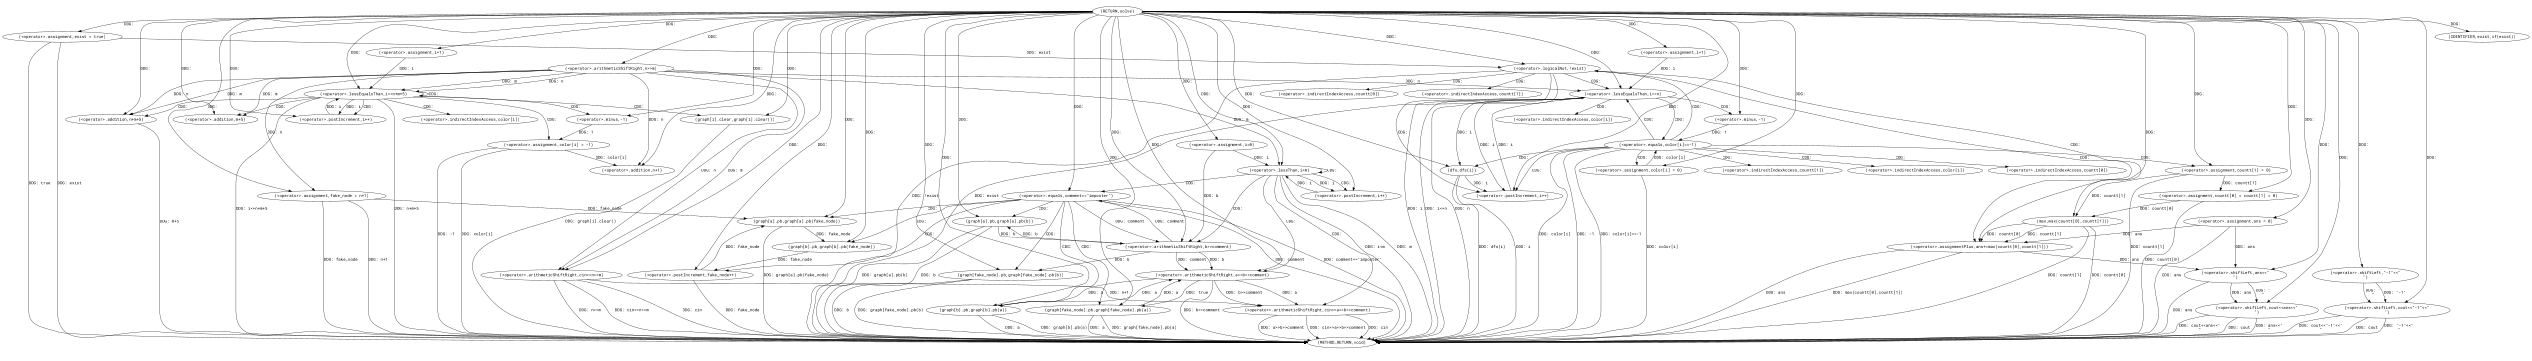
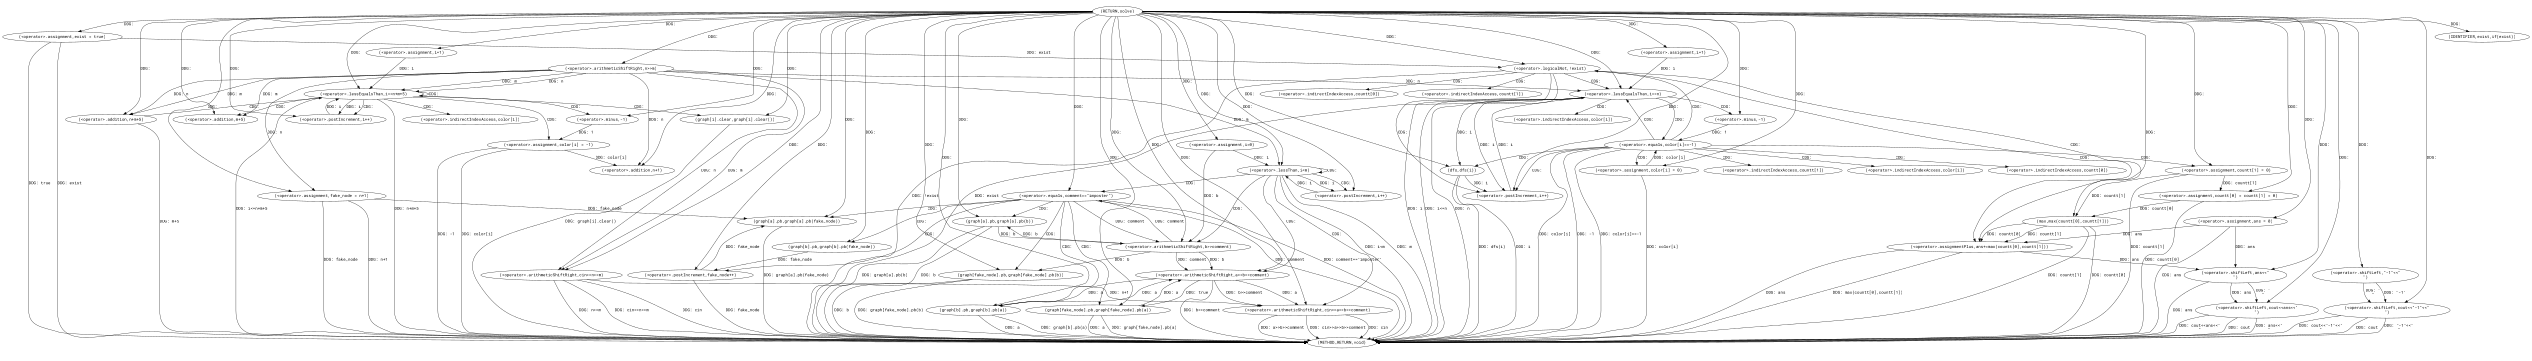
edge "(<operator>.lessEqualsThan,i<=n+m+5)" -> "(<operator>.addition,n+m+5)": reversed
edge "(RETURN,solve)" -> "(<operator>.arithmeticShiftRight,cin>>a>>b>>comment)": added, label "DDG:"
edge "(graph[a].pb,graph[a].pb(fake_node))" -> "(graph[b].pb,graph[b].pb(fake_node))": removed, label "DDG: fake_node"
